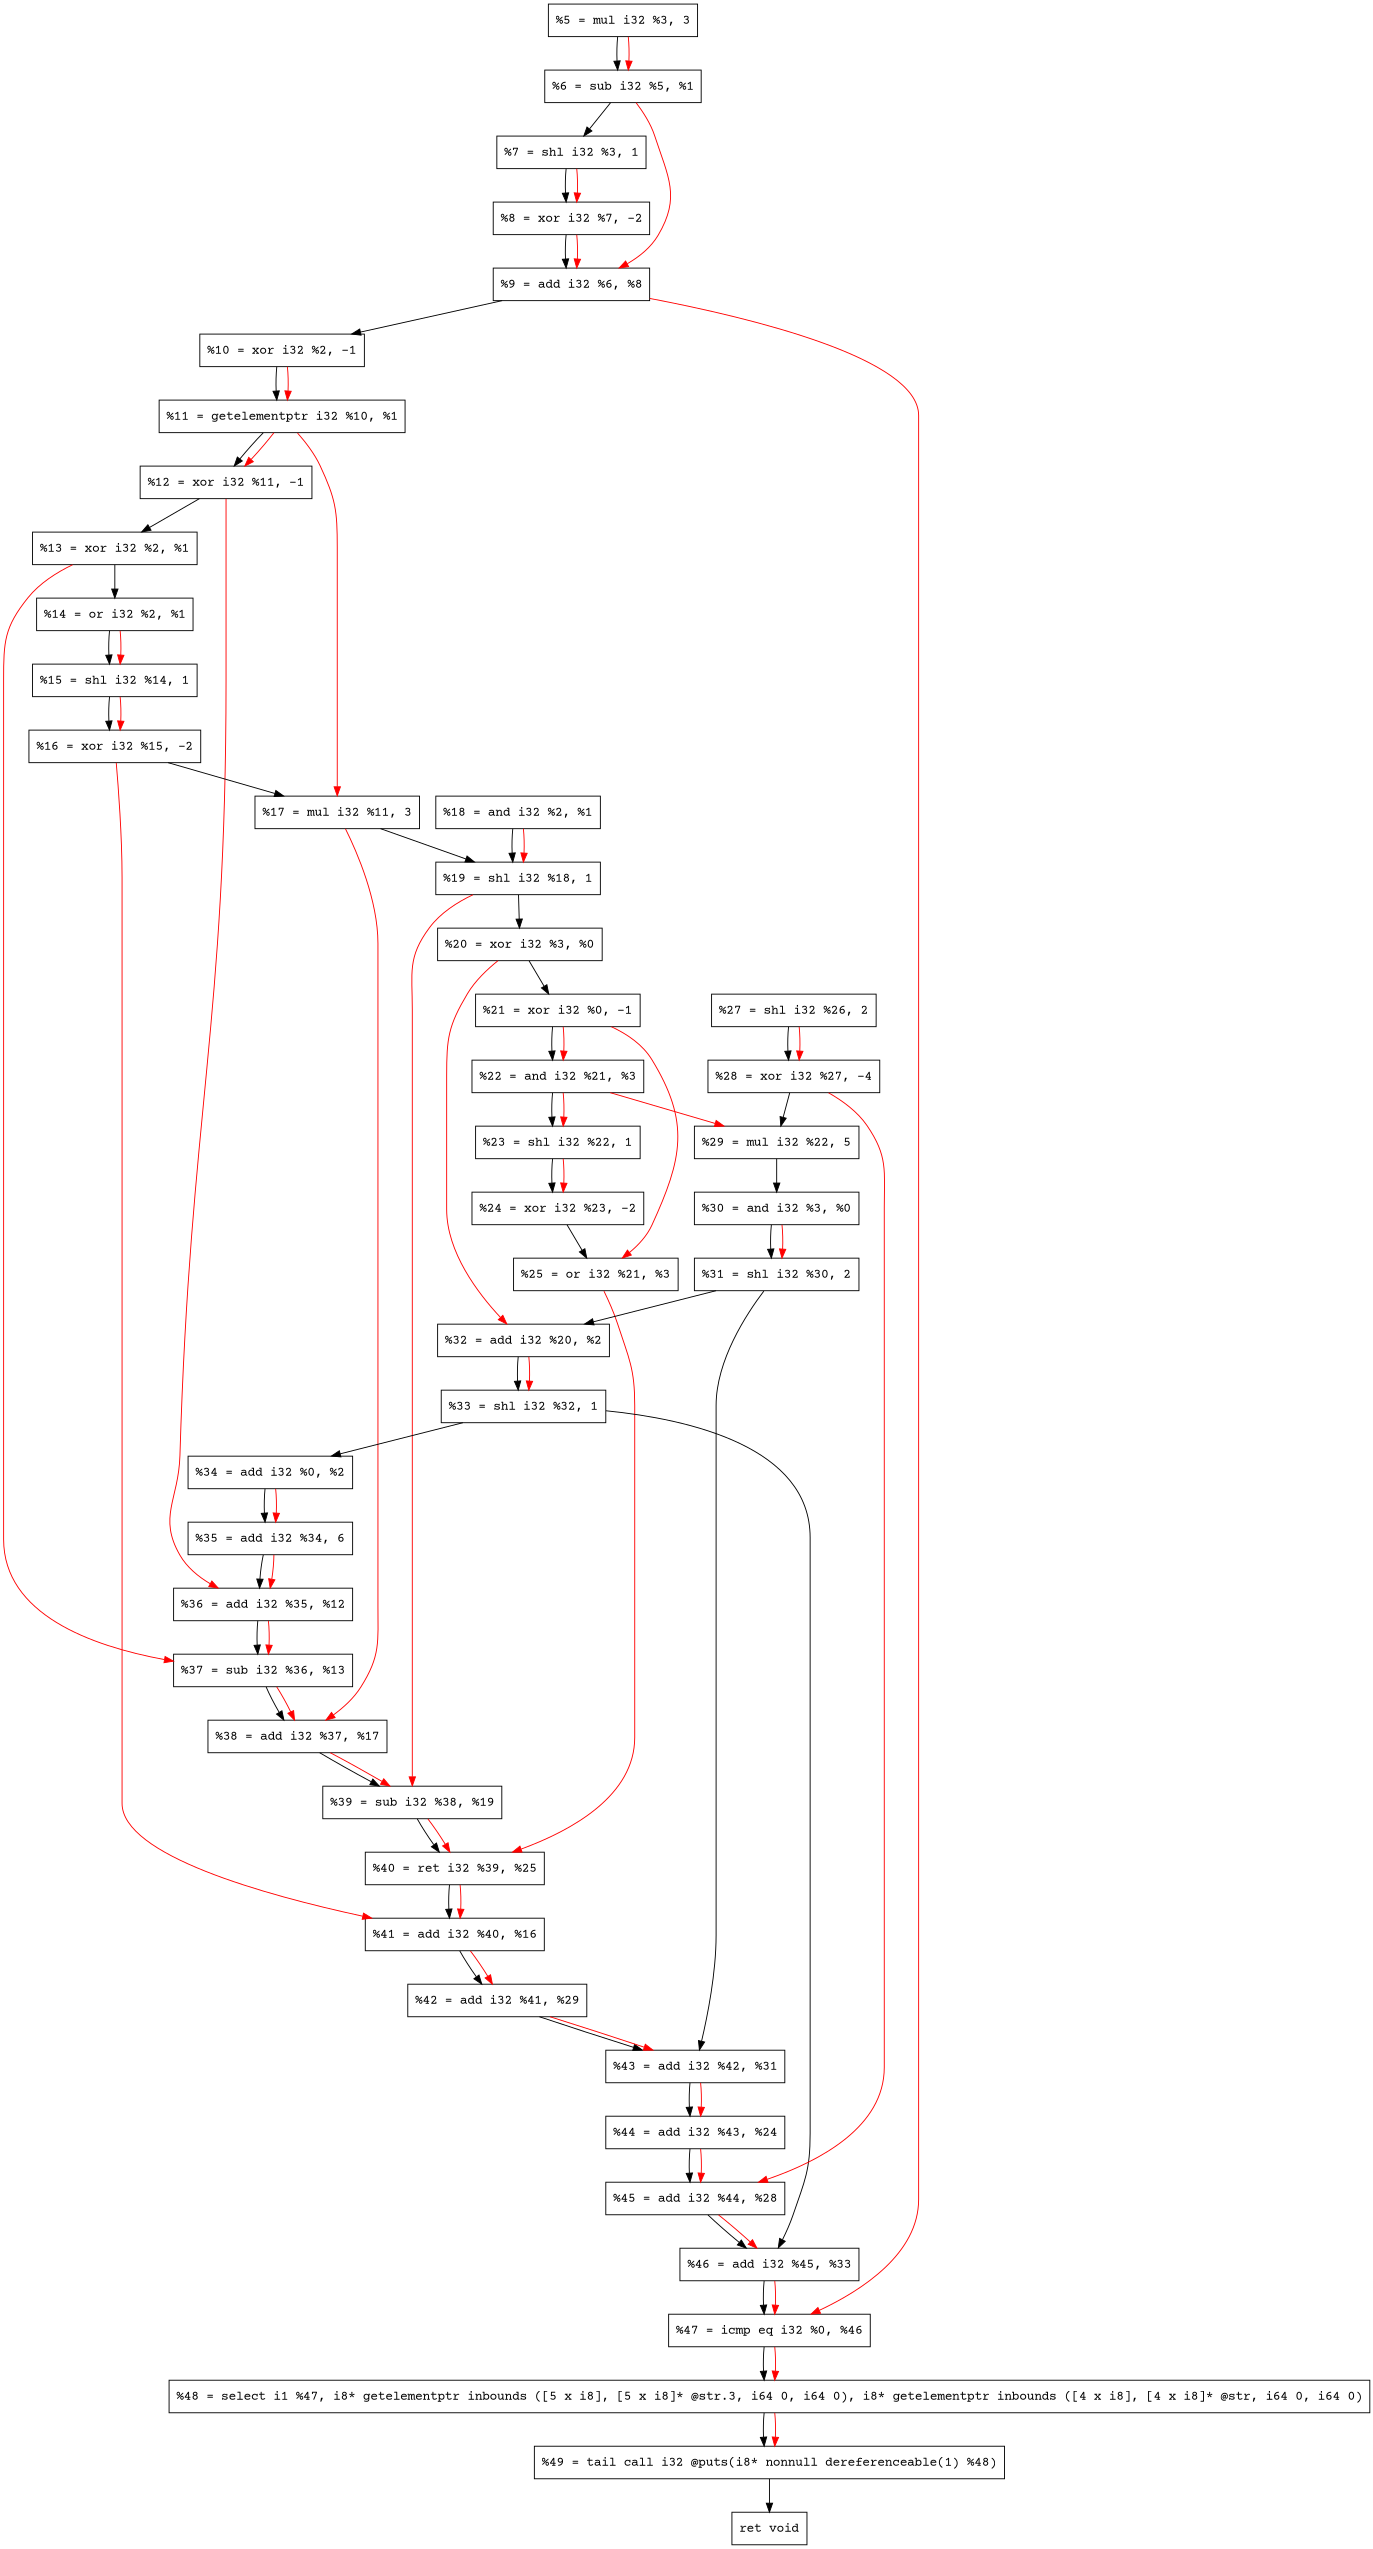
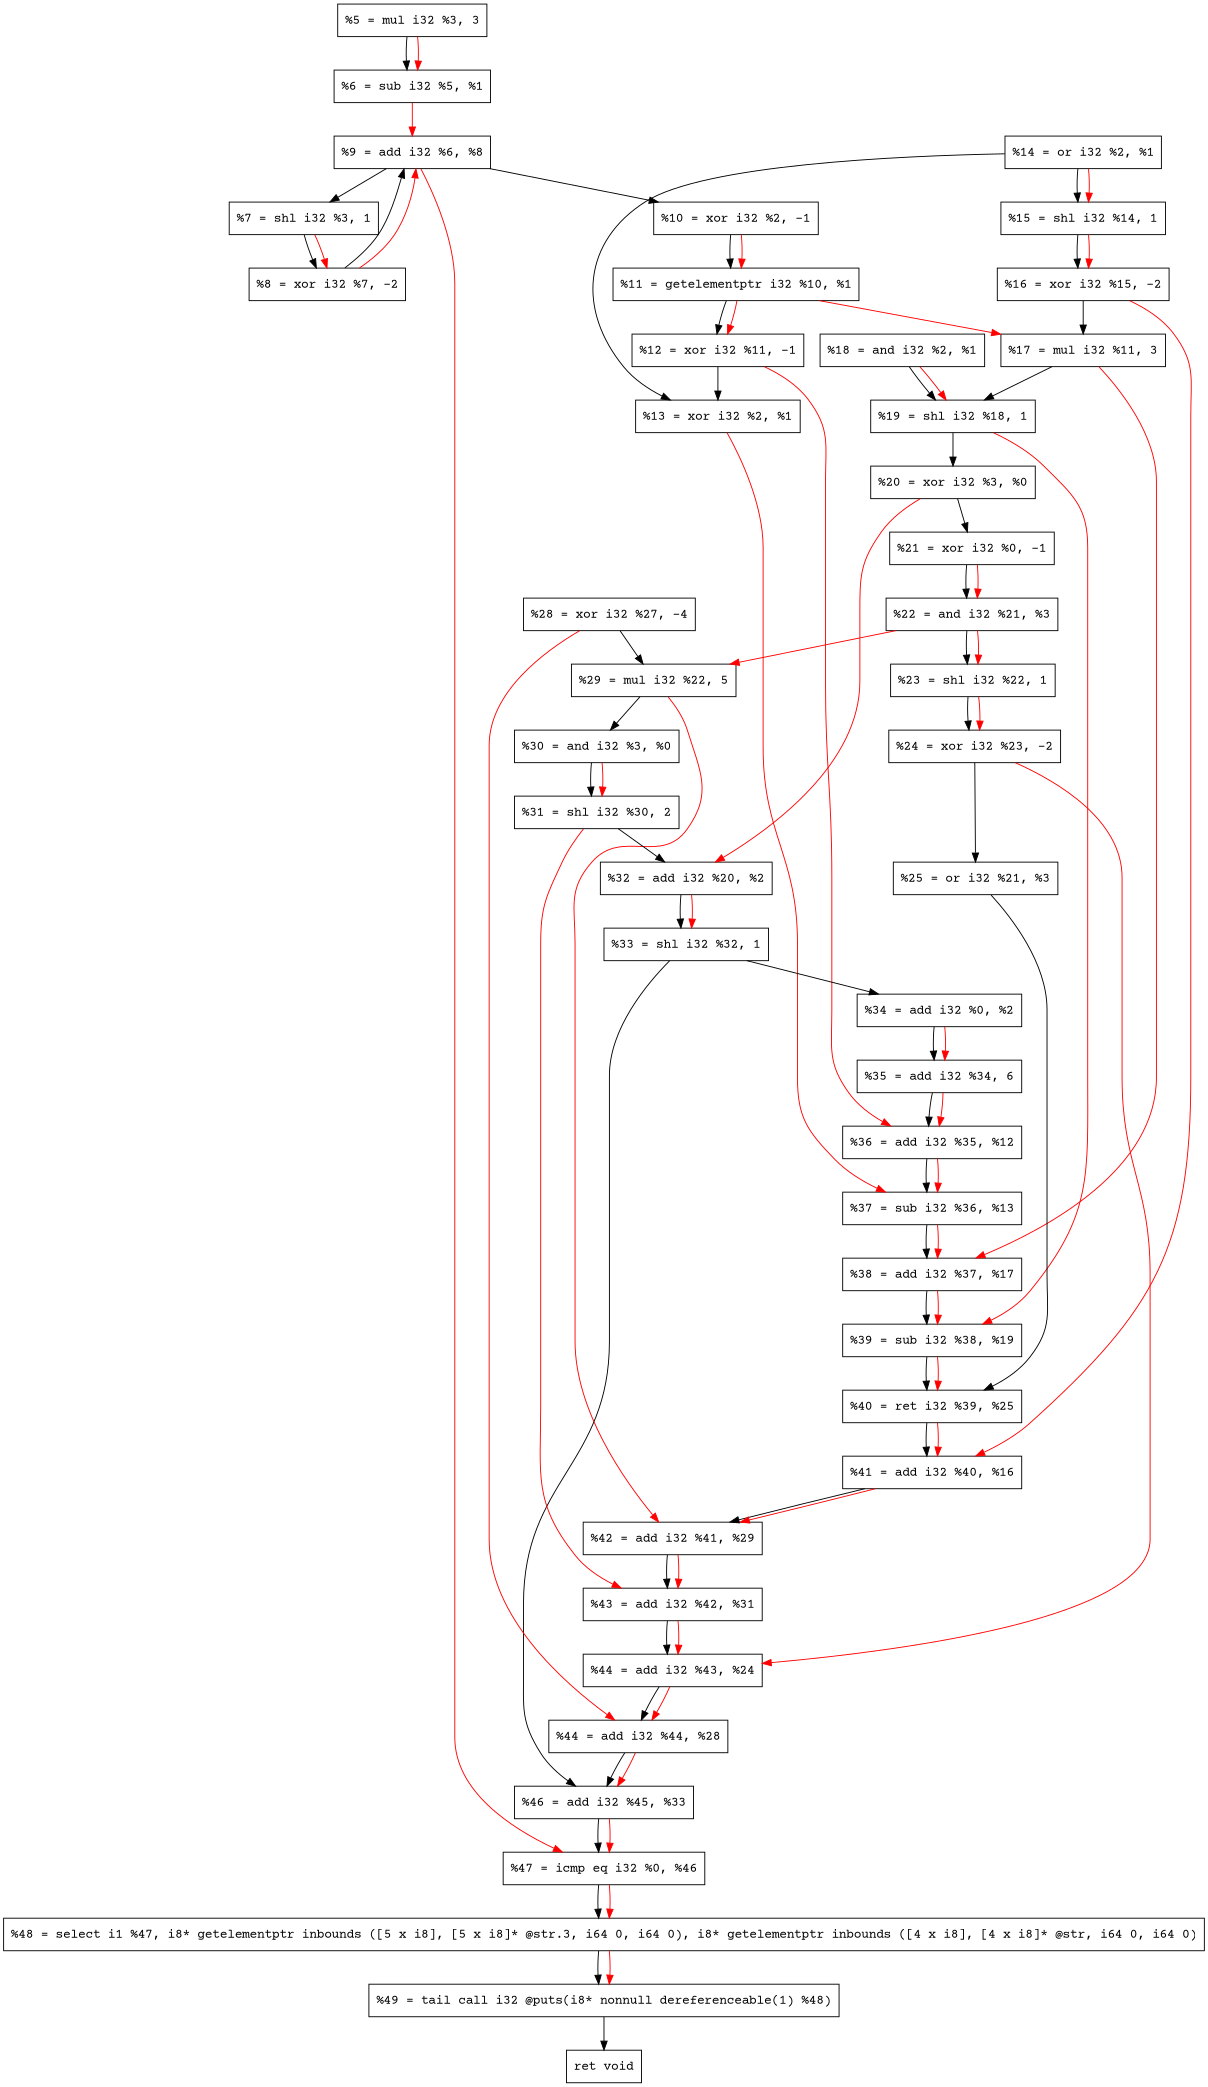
edge "%6 = sub i32 %5, %1" -> "%7 = shl i32 %3, 1": now "%9 = add i32 %6, %8" -> "%7 = shl i32 %3, 1"
edge "%13 = xor i32 %2, %1" -> "%14 = or i32 %2, %1": reversed
node "%27 = shl i32 %26, 2": removed
edge "%29 = mul i32 %22, 5" -> "%42 = add i32 %41, %29": added
edge "%21 = xor i32 %0, -1" -> "%25 = or i32 %21, %3": removed
edge "%24 = xor i32 %23, -2" -> "%44 = add i32 %43, %24": added
edge "%25 = or i32 %21, %3" -> "%40 = ret i32 %39, %25": color red -> black
edge "%31 = shl i32 %30, 2" -> "%43 = add i32 %42, %31": color black -> red
node "%45 = add i32 %44, %28": label "%45 = add i32 %44, %28" -> "%44 = add i32 %44, %28"
